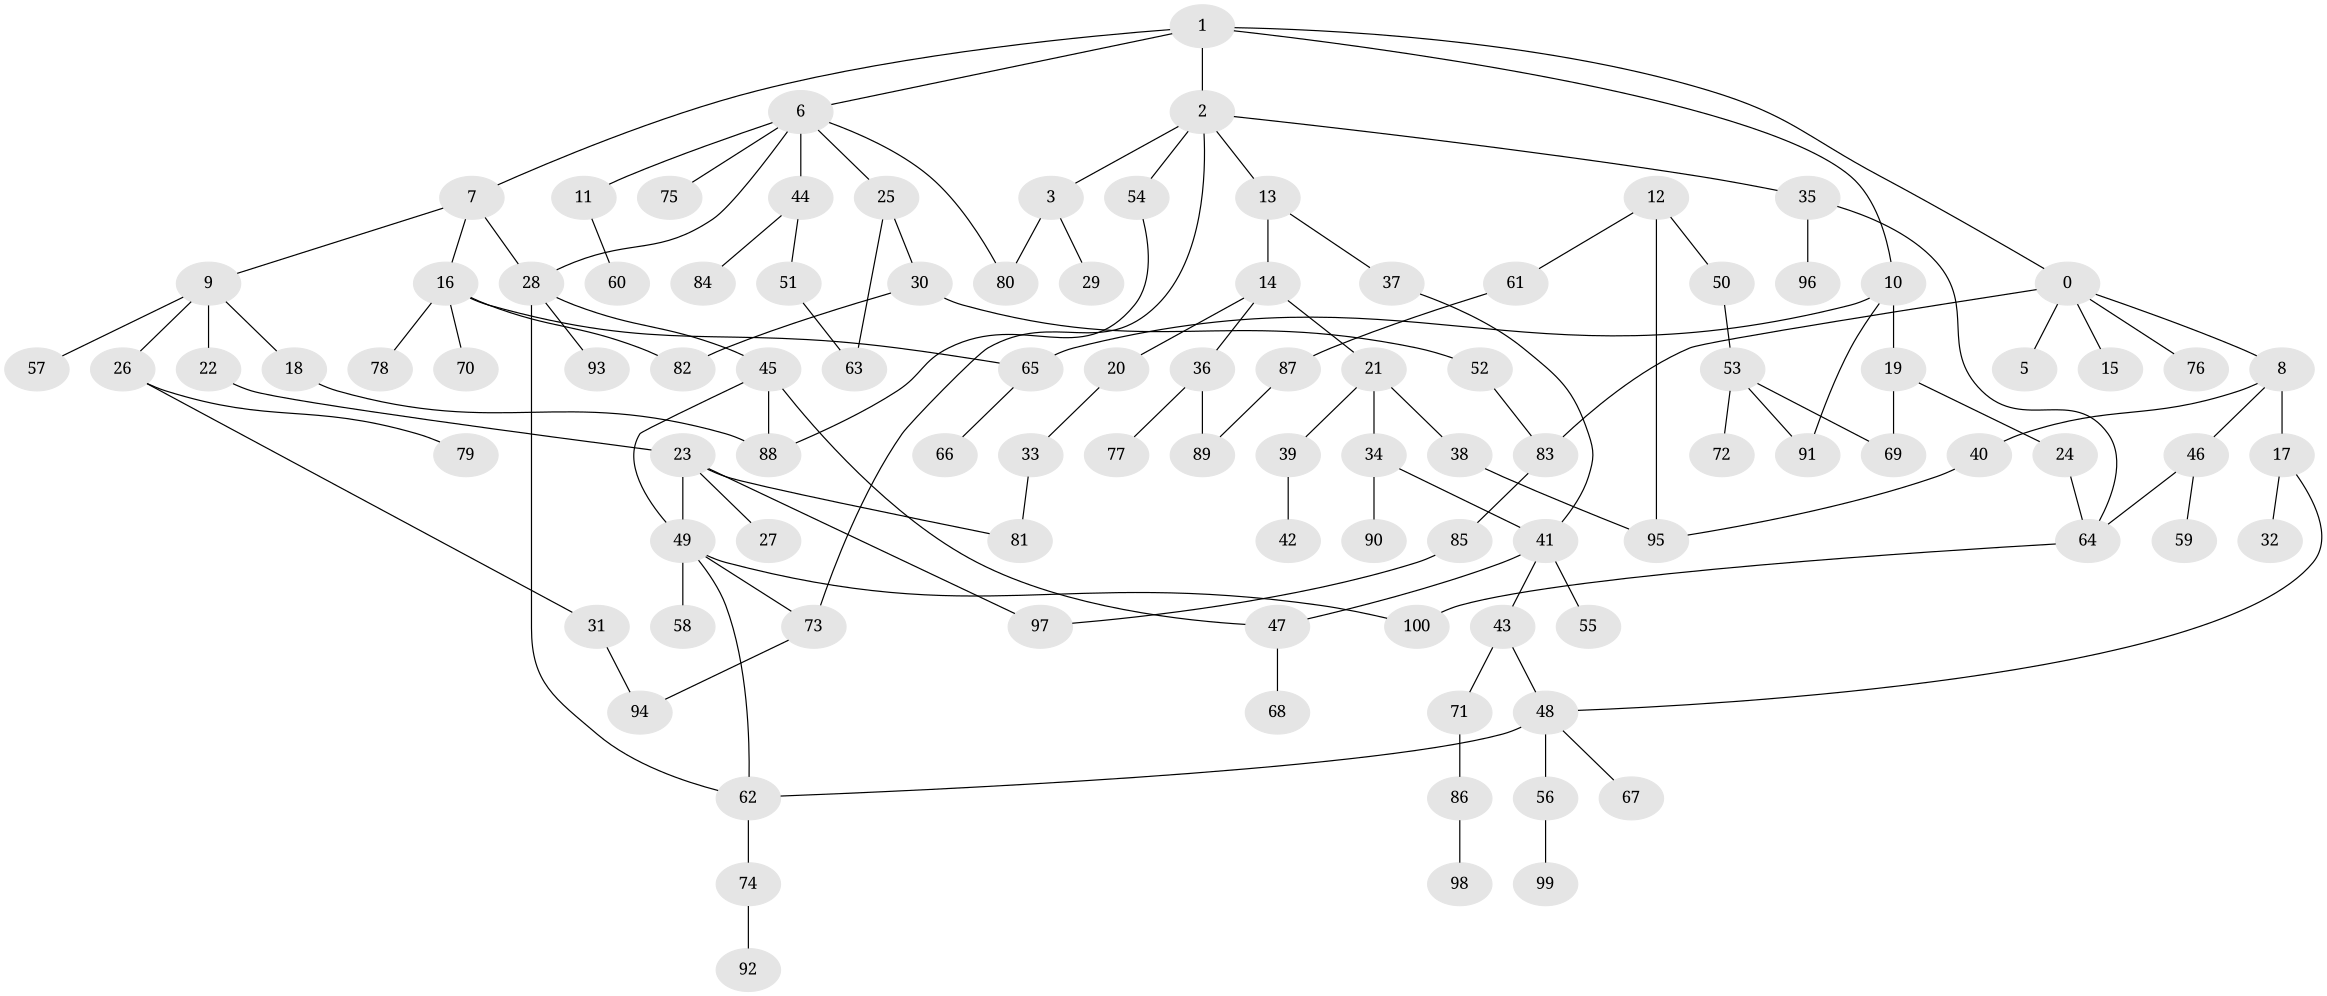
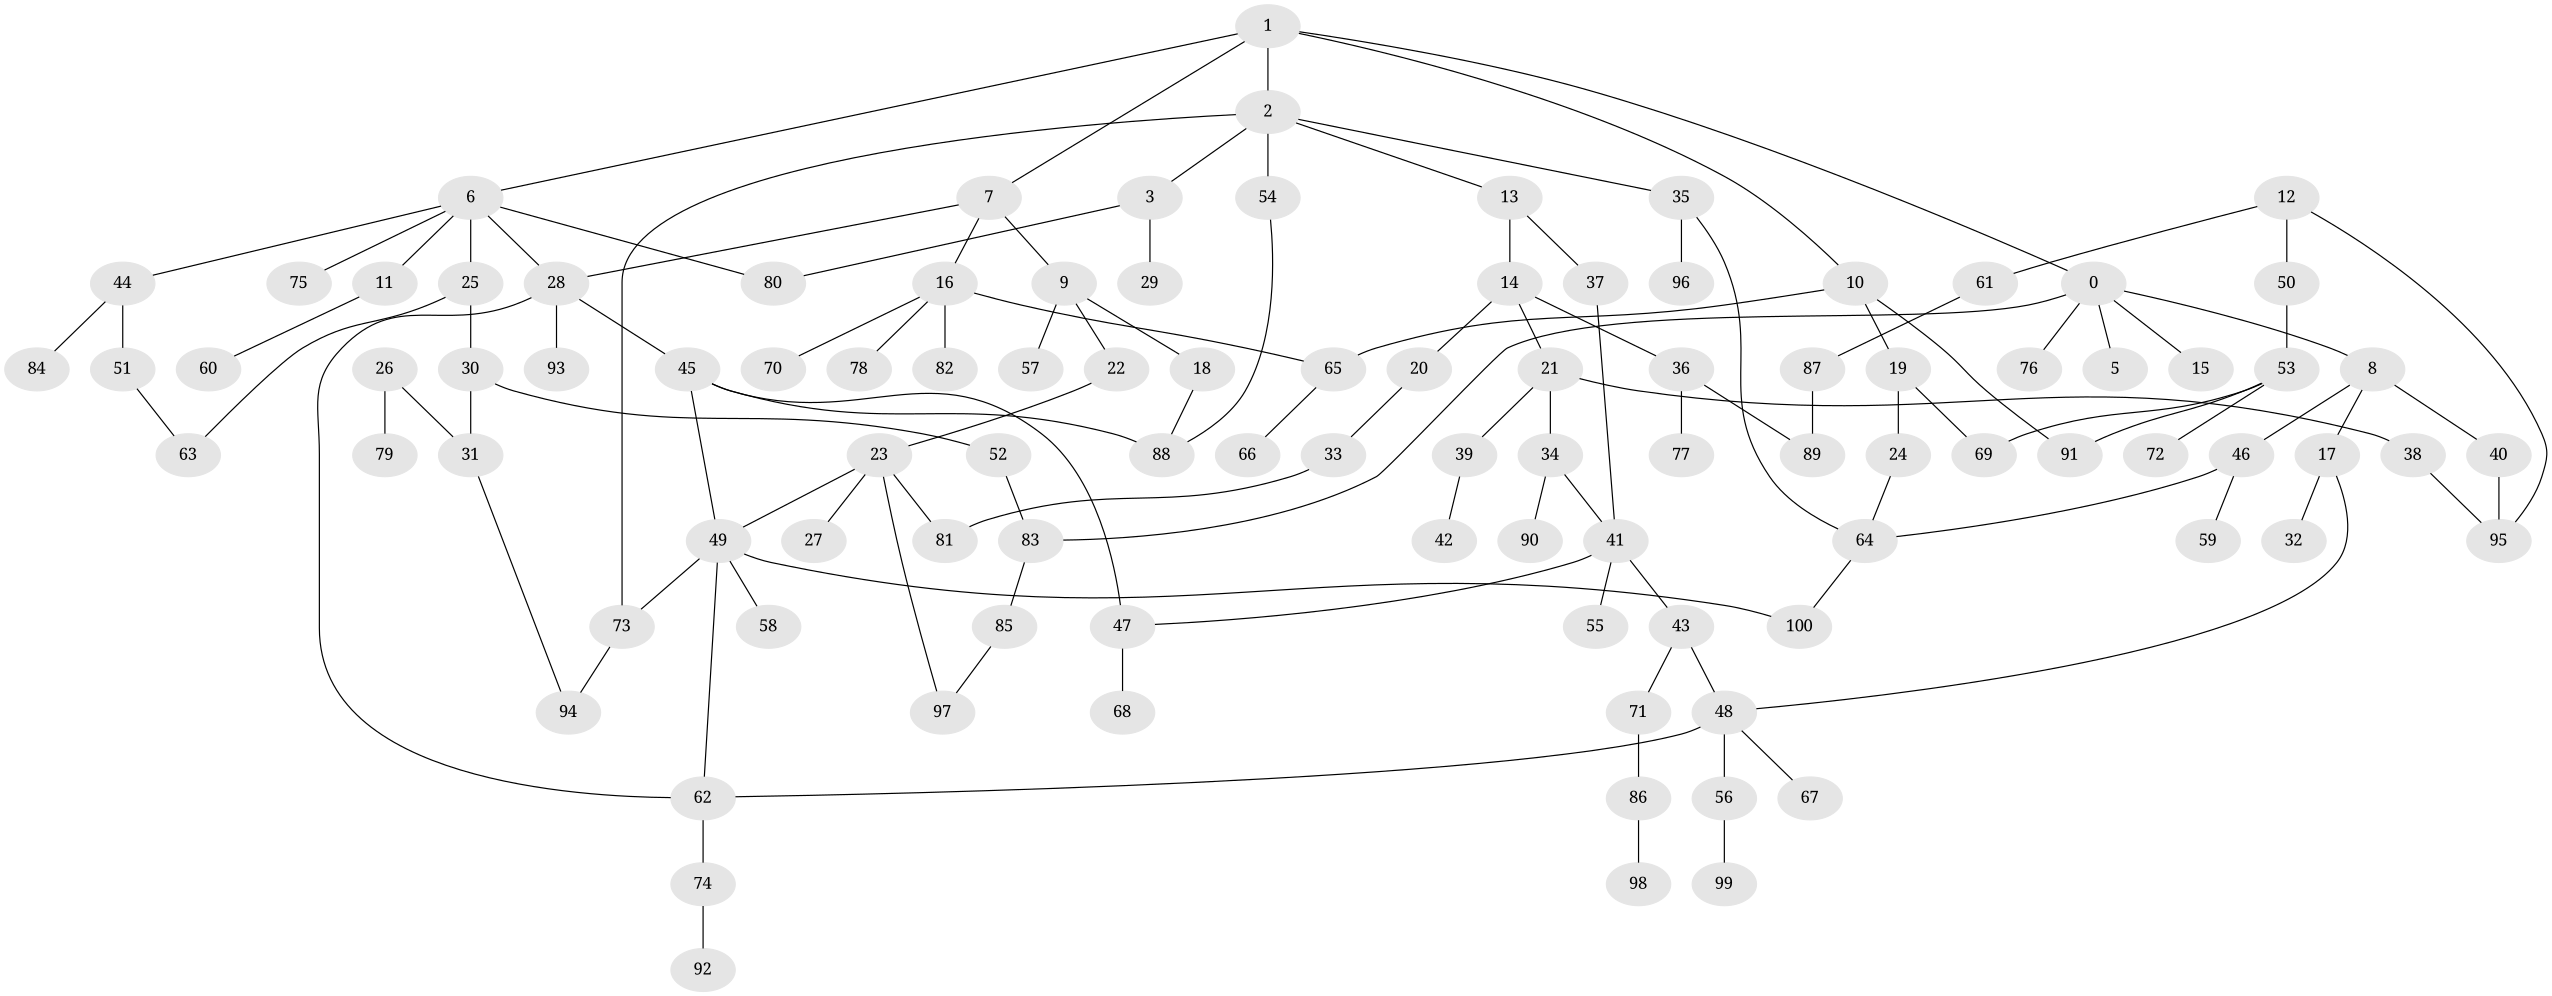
edge "30" -- "82": now "30" -- "31"
edge "9" -- "26": removed
